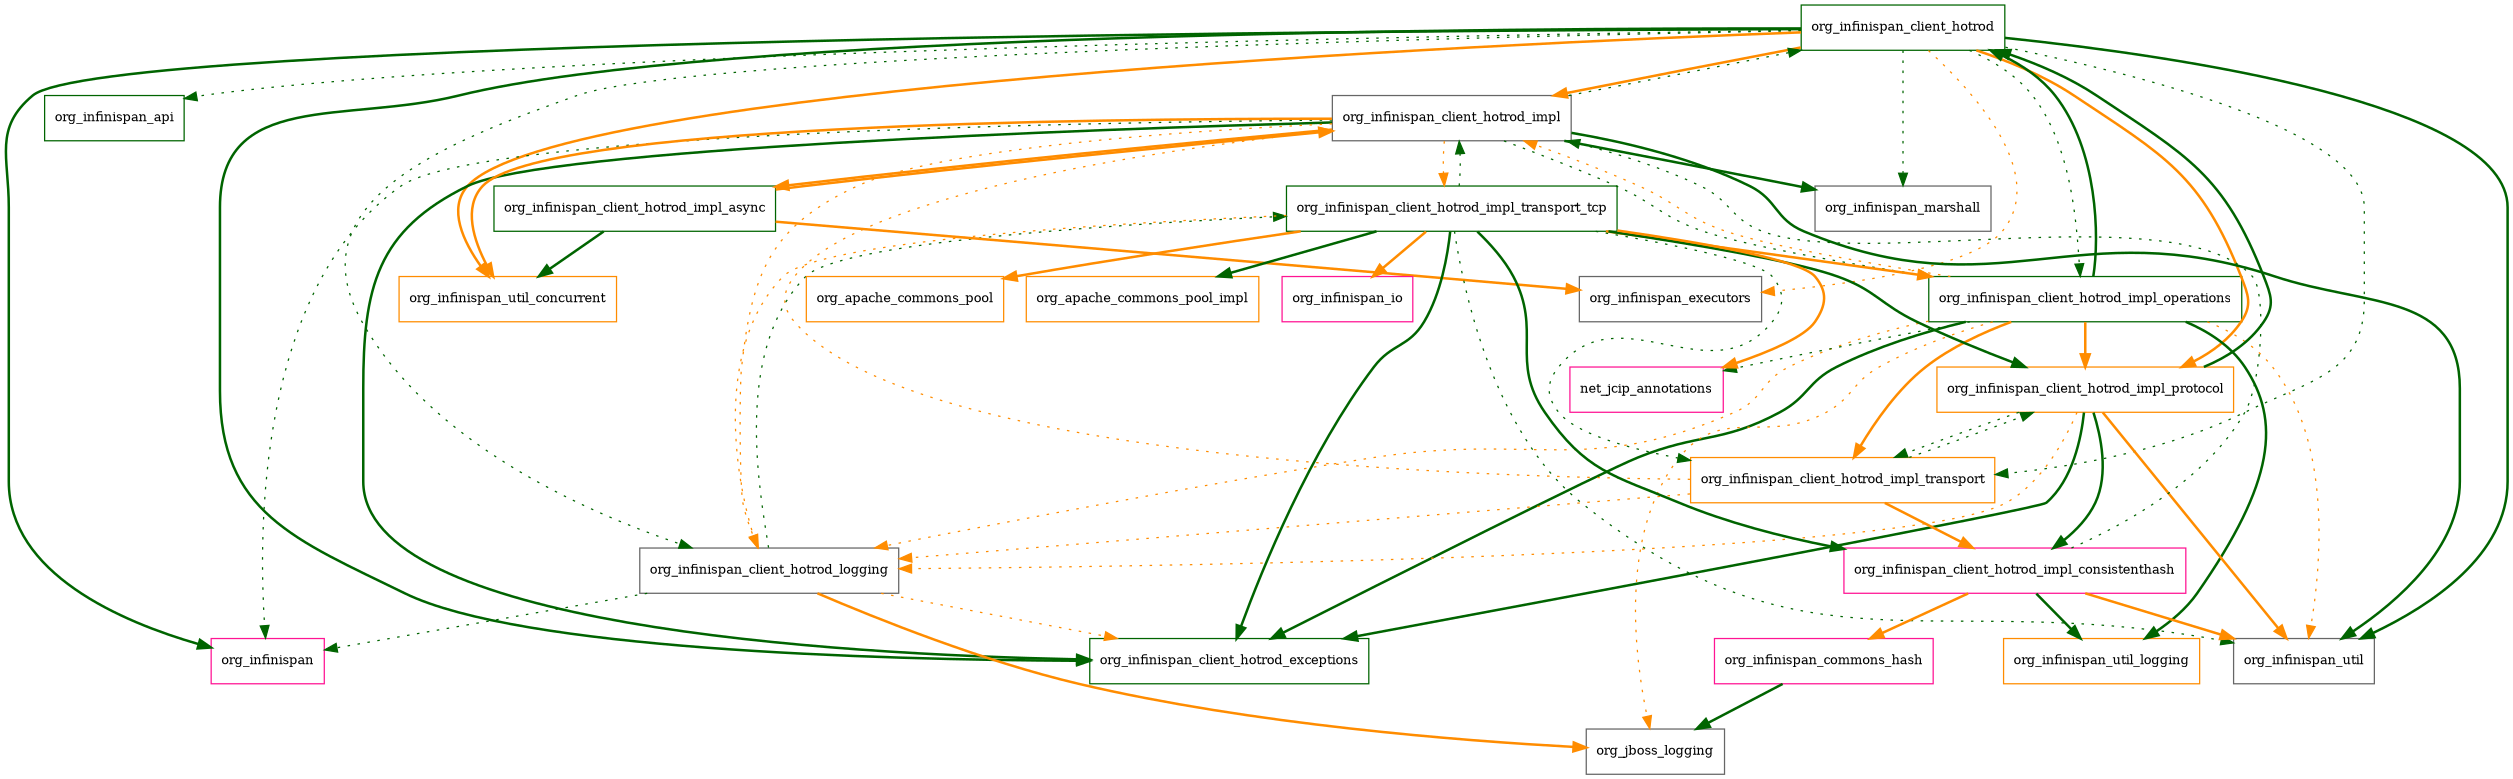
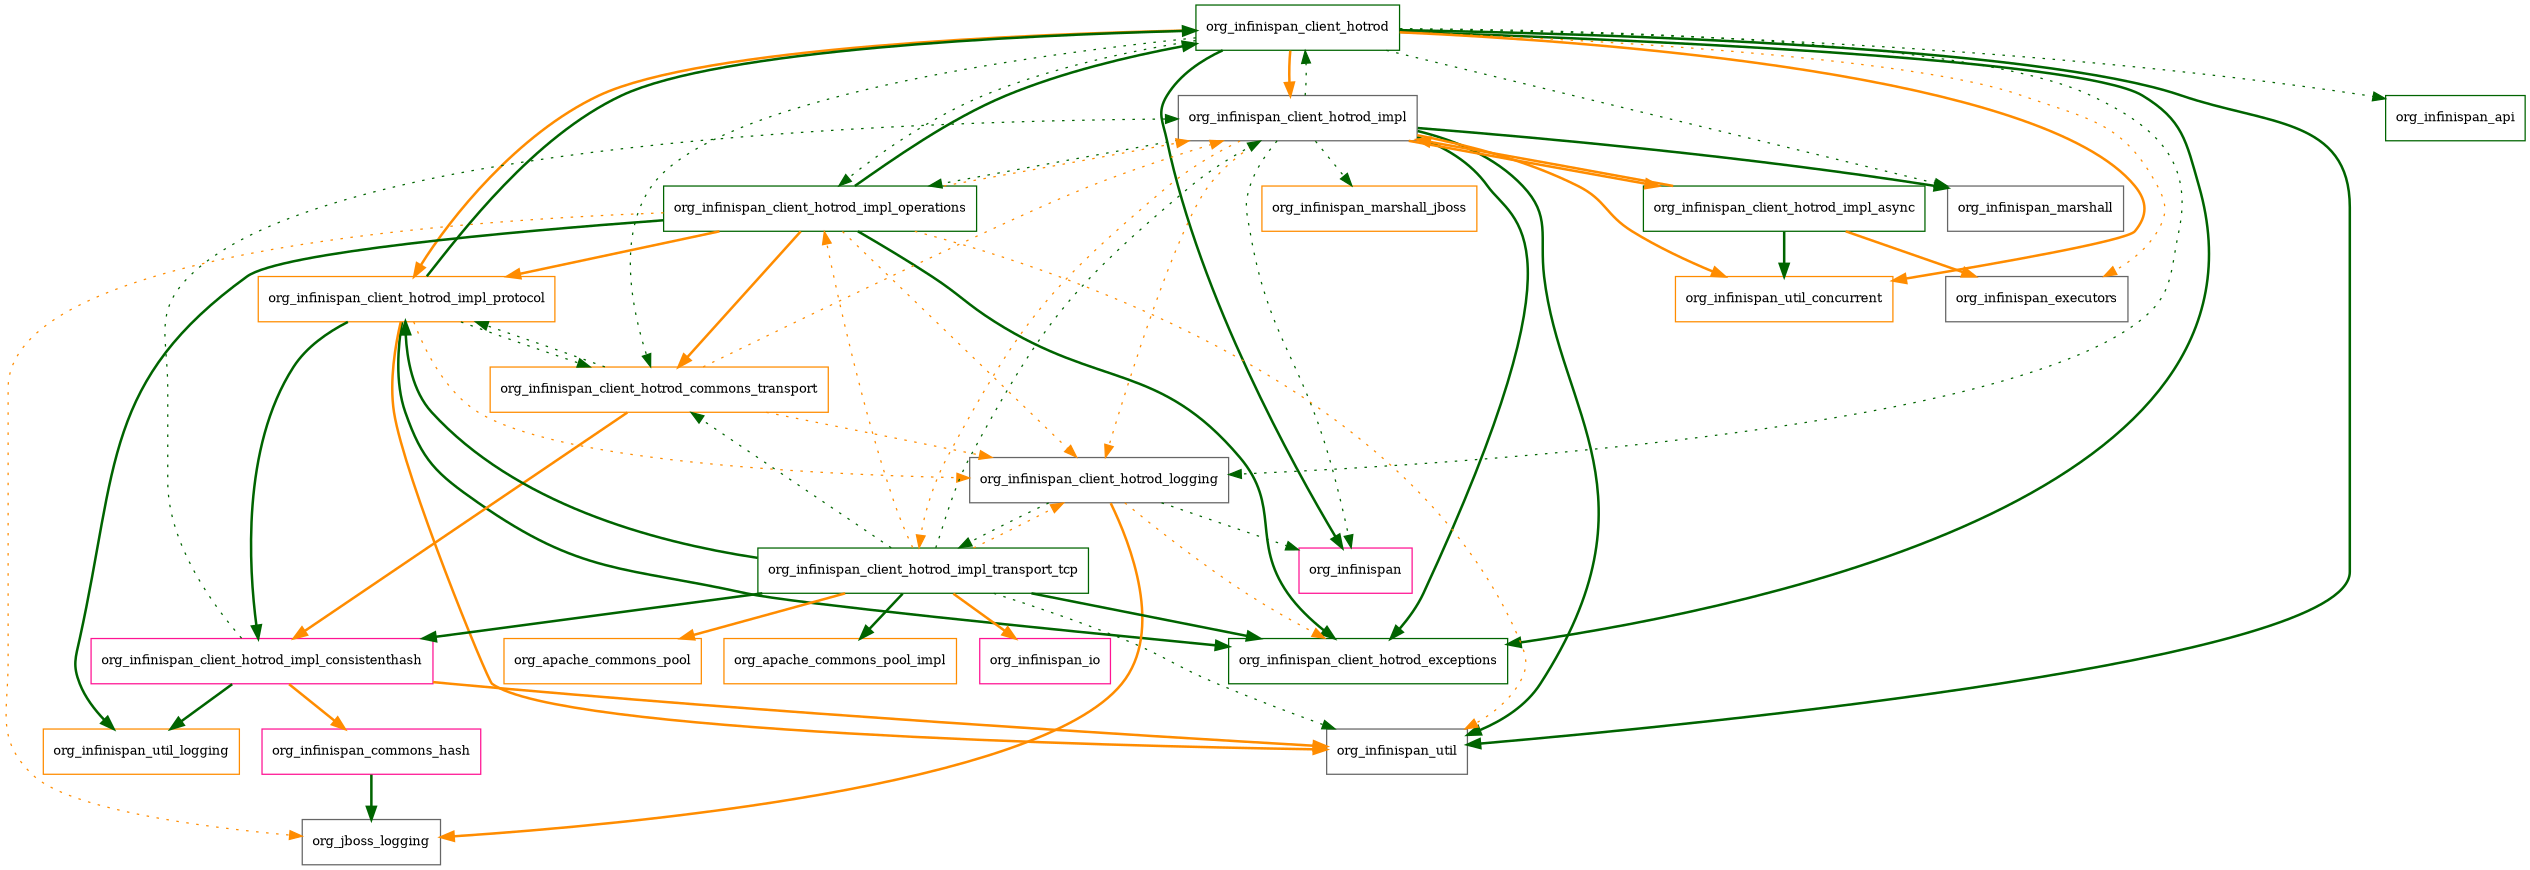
node "org_infinispan_marshall_jboss": added
edge "org_infinispan_client_hotrod_impl_transport_tcp" -> "org_infinispan_client_hotrod_impl_operations": style bold -> dotted
node "net_jcip_annotations": removed
node "org_infinispan_client_hotrod_impl_transport": label "org_infinispan_client_hotrod_impl_transport" -> "org_infinispan_client_hotrod_commons_transport"
